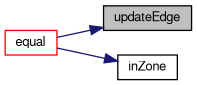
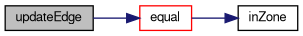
edge "equal" -> "updateEdge": reversed
